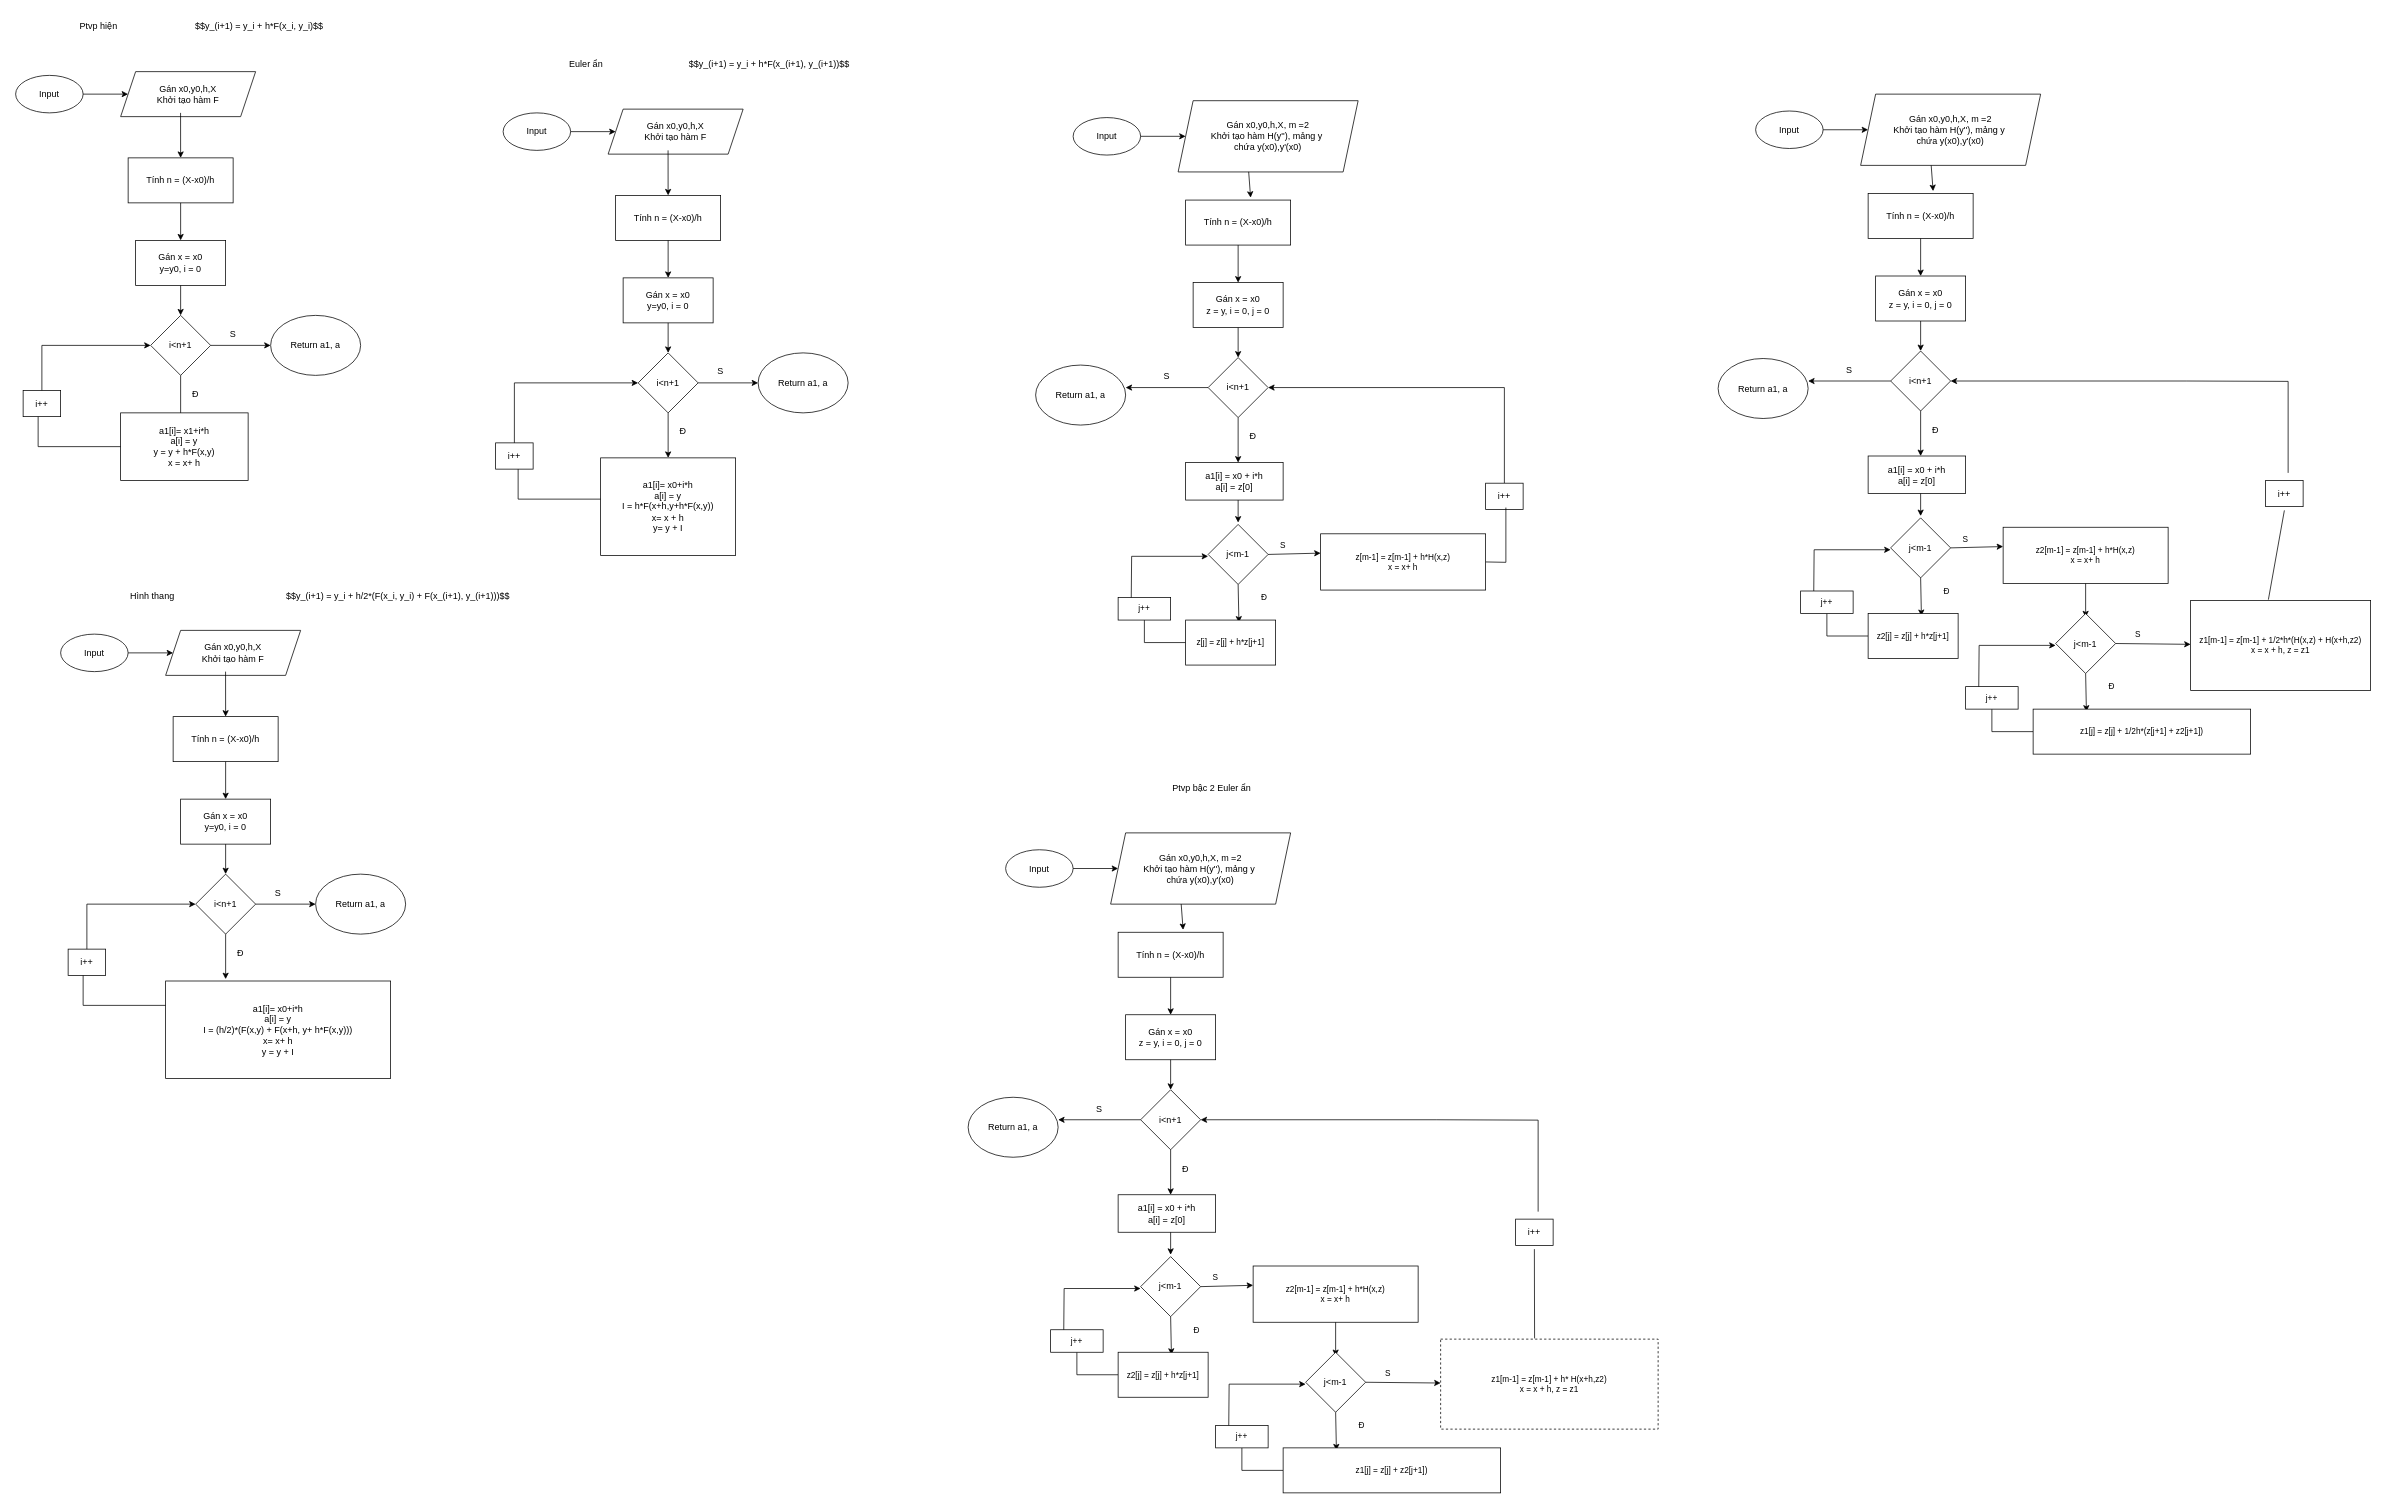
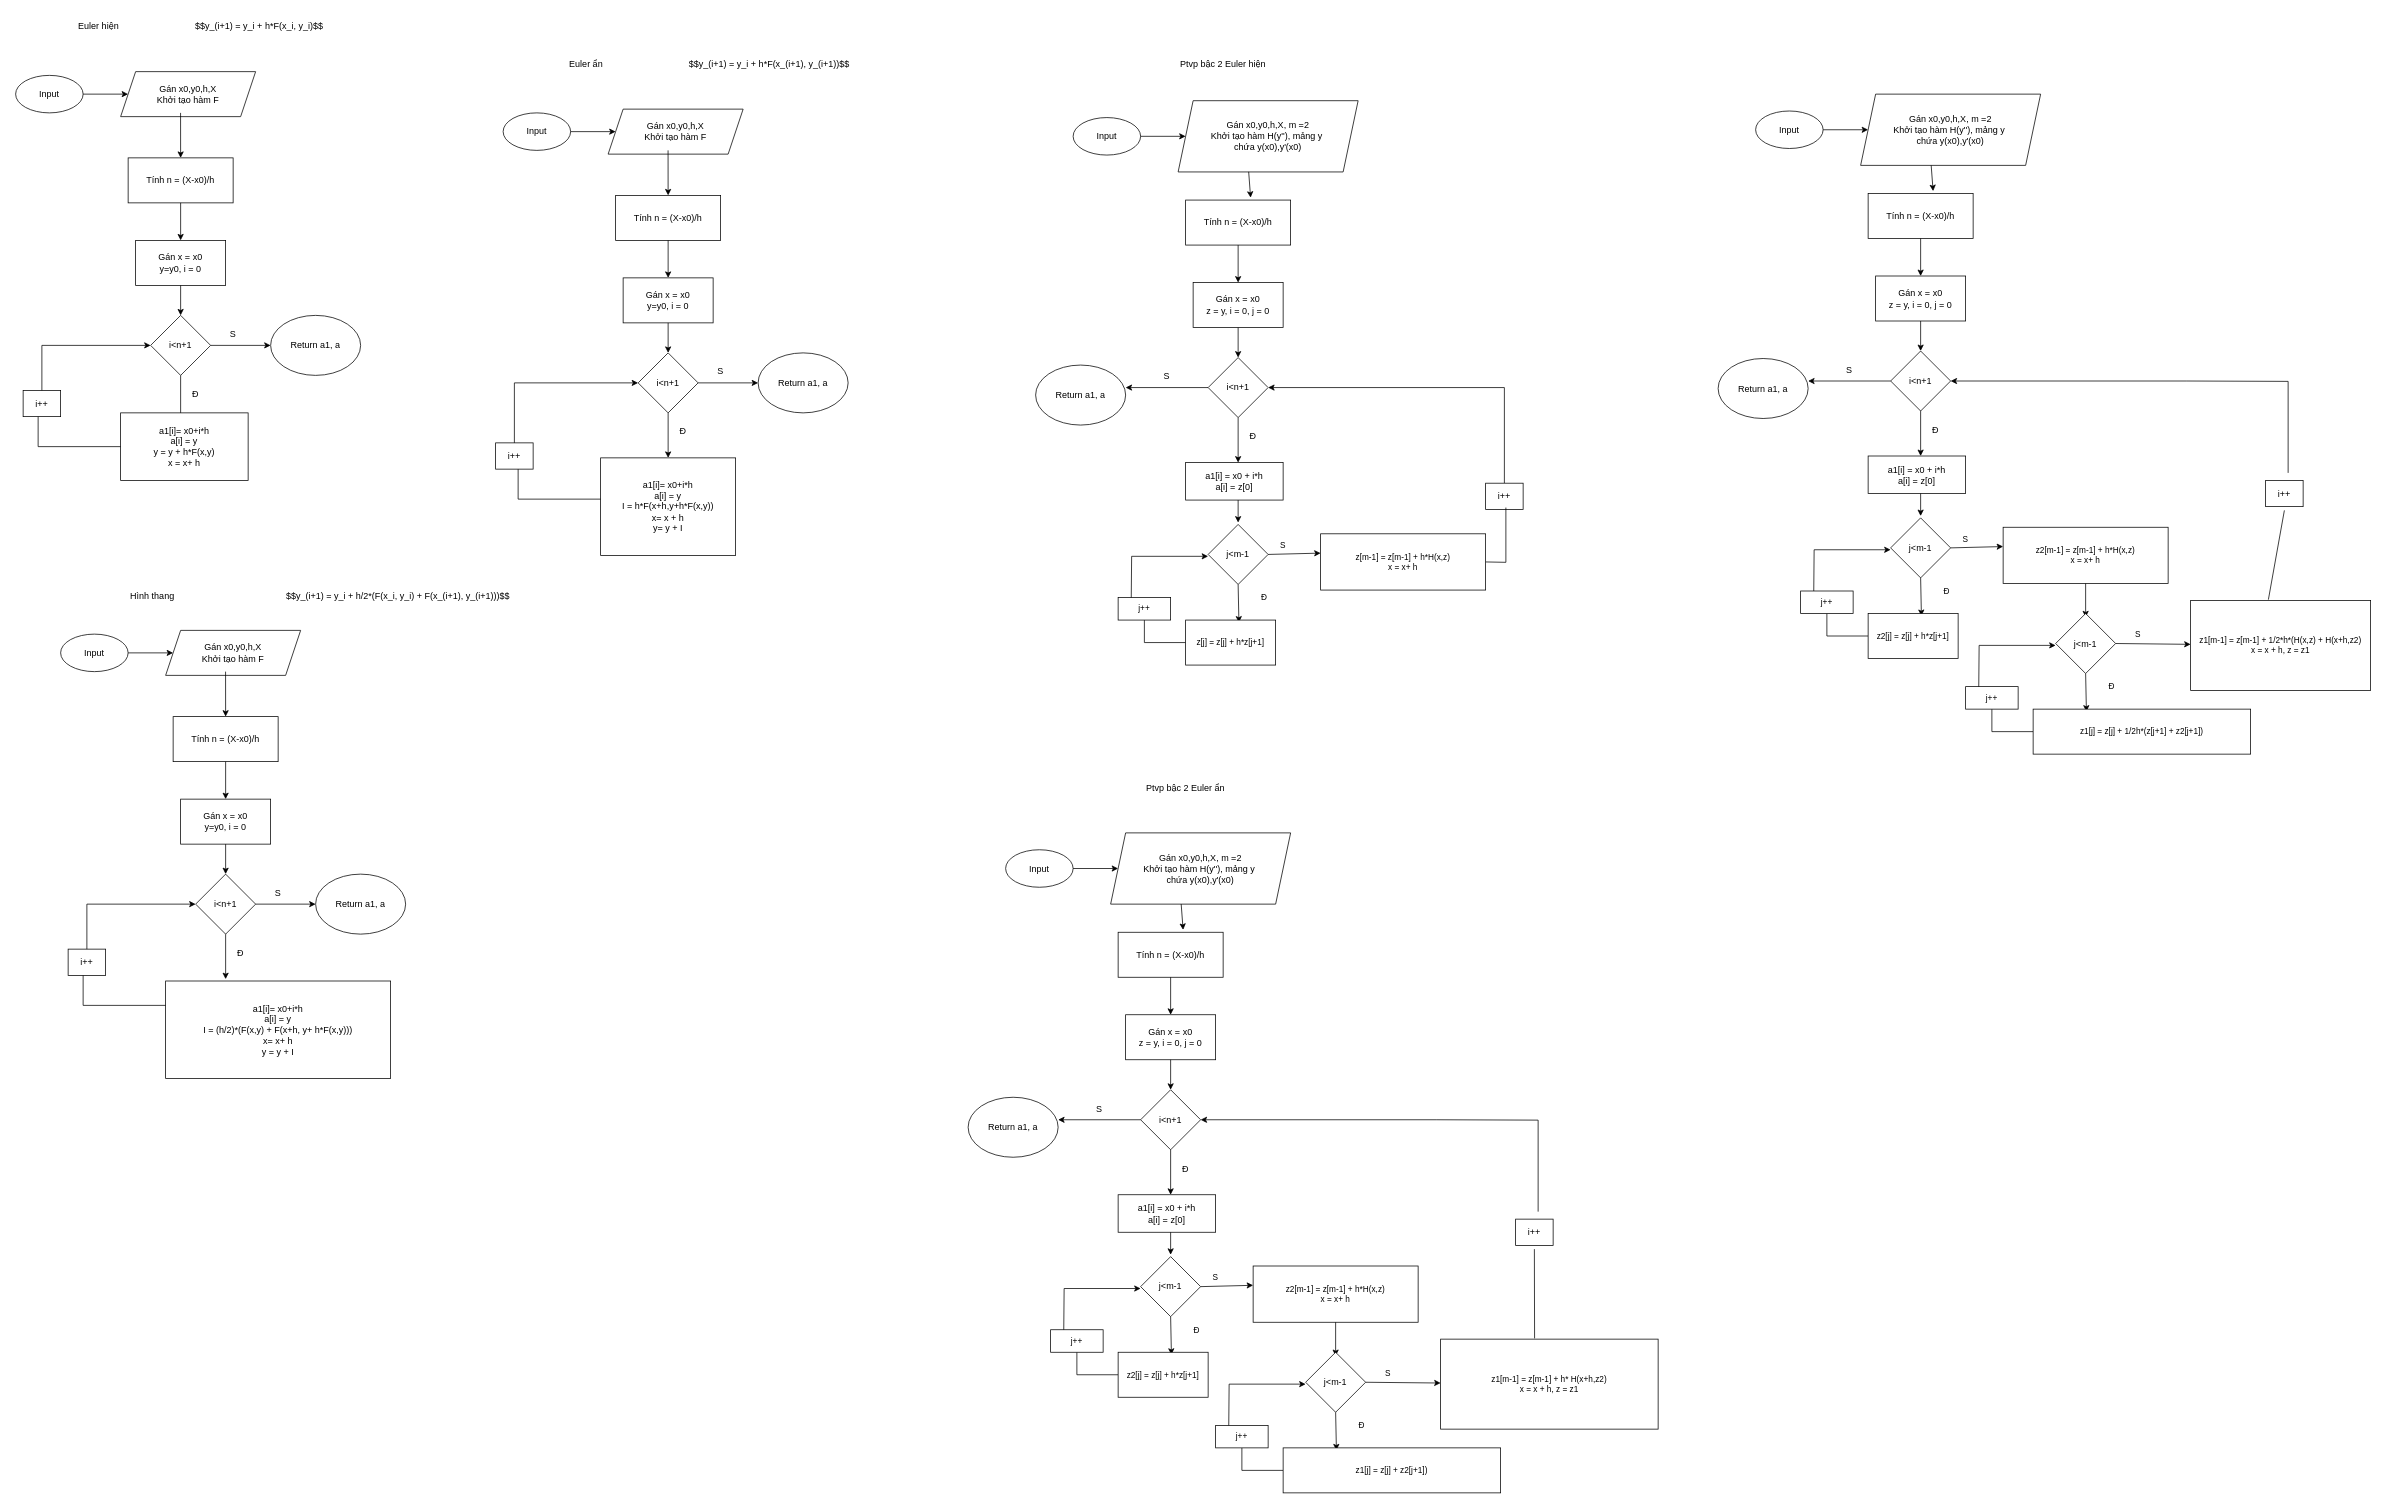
node "Ptvp hiện": label "Ptvp hiện" -> "Euler hiện"
node "Ptvp bậc 2 Euler hiện": added
node "a1[i]= x1+i*h a[i] = y y = y + h*F(x,y) x = x+ h": label "a1[i]= x1+i*h a[i] = y y = y + h*F(x,y) x = x+ h" -> "a1[i]= x0+i*h a[i] = y y = y + h*F(x,y) x = x+ h"
node "Ptvp bậc 2 Euler ẩn": moved (1212, 788) -> (1185, 788)
node "z1[m-1] = z[m-1] + h* H(x+h,z2) x = x + h, z = z1": style dashed -> solid
